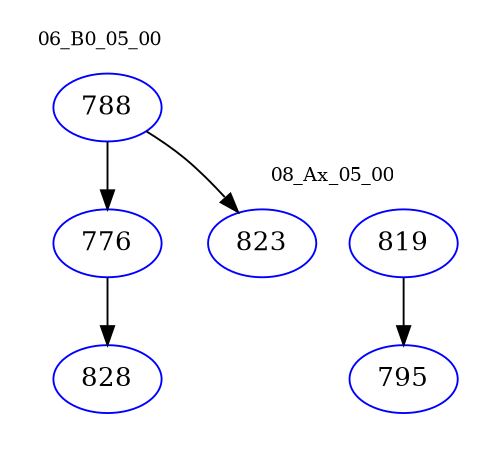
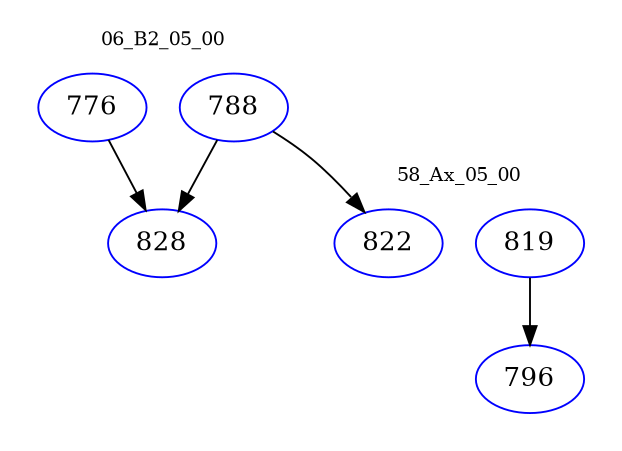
cluster "06_B0_05_00": label "06_B0_05_00" -> "06_B2_05_00"
edge "788" -> "776": now "788" -> "828"
cluster "08_Ax_05_00": label "08_Ax_05_00" -> "58_Ax_05_00"
node "823": label "823" -> "822"
node "795": label "795" -> "796"
